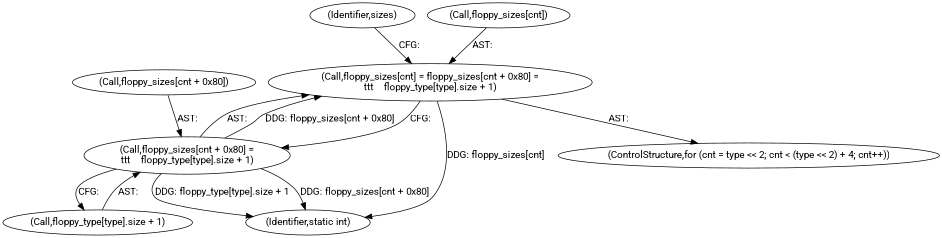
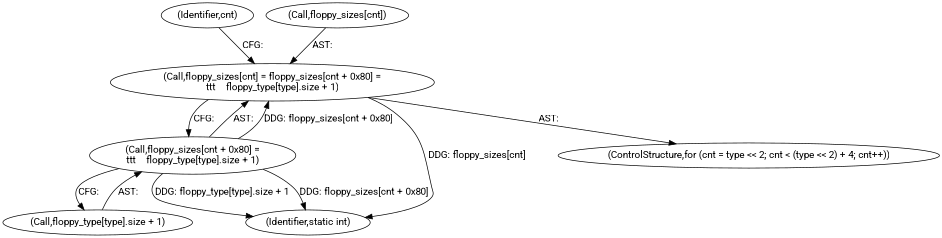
node "(Identifier,sizes)": label "(Identifier,sizes)" -> "(Identifier,cnt)"
node "(Call,floppy_sizes[cnt + 0x80])": removed
